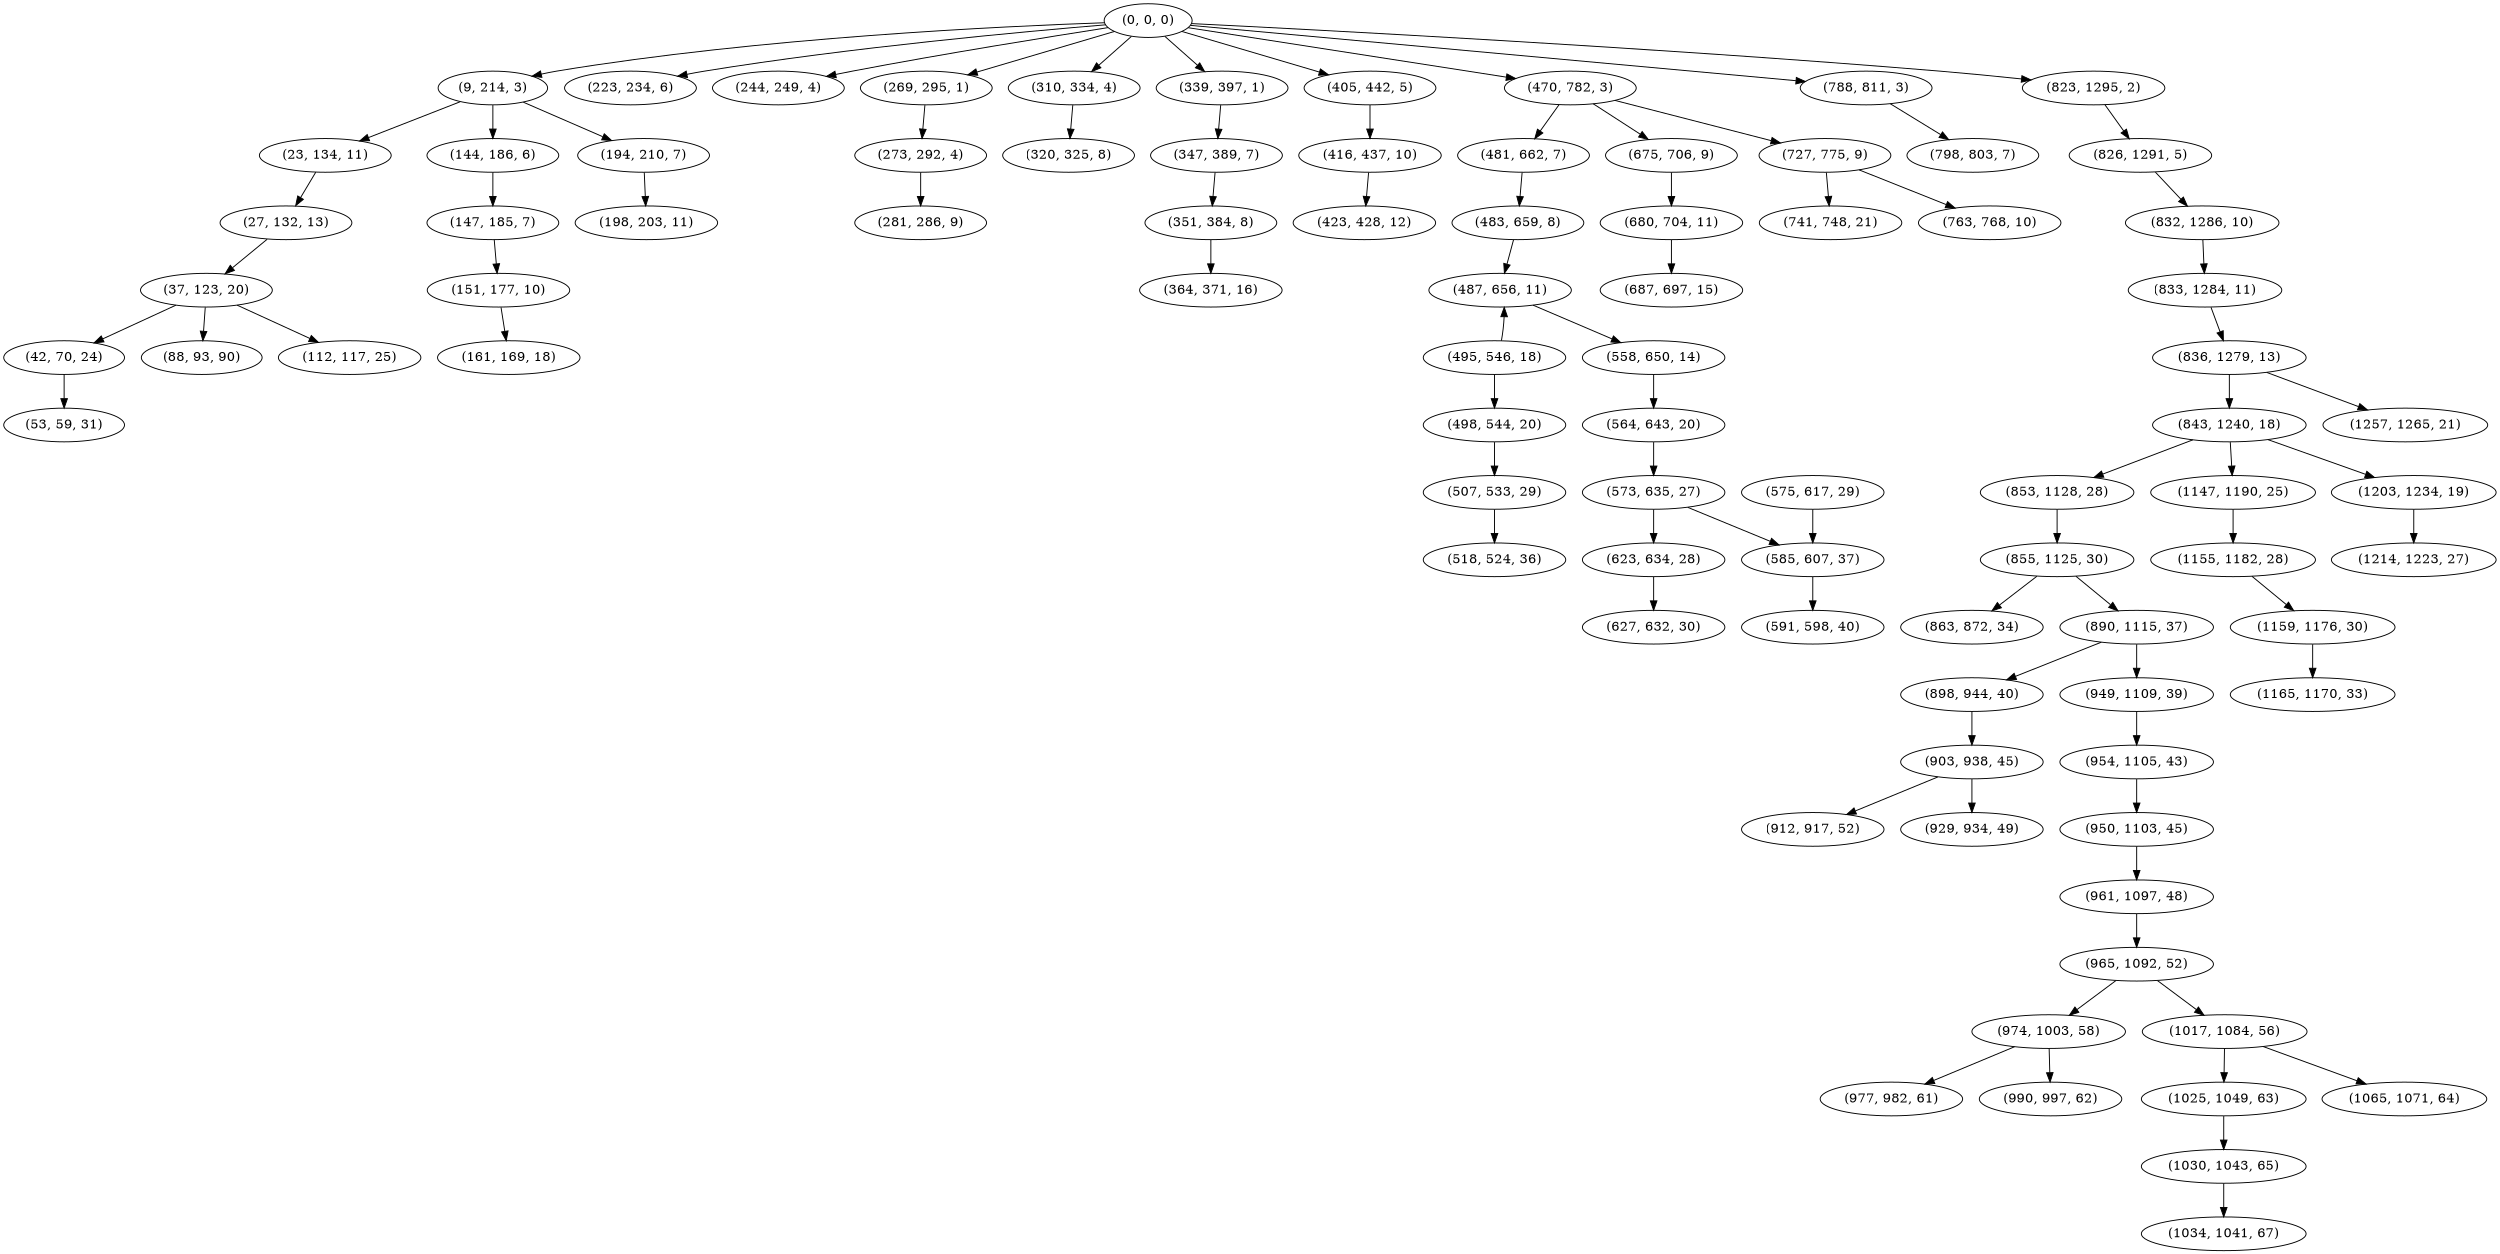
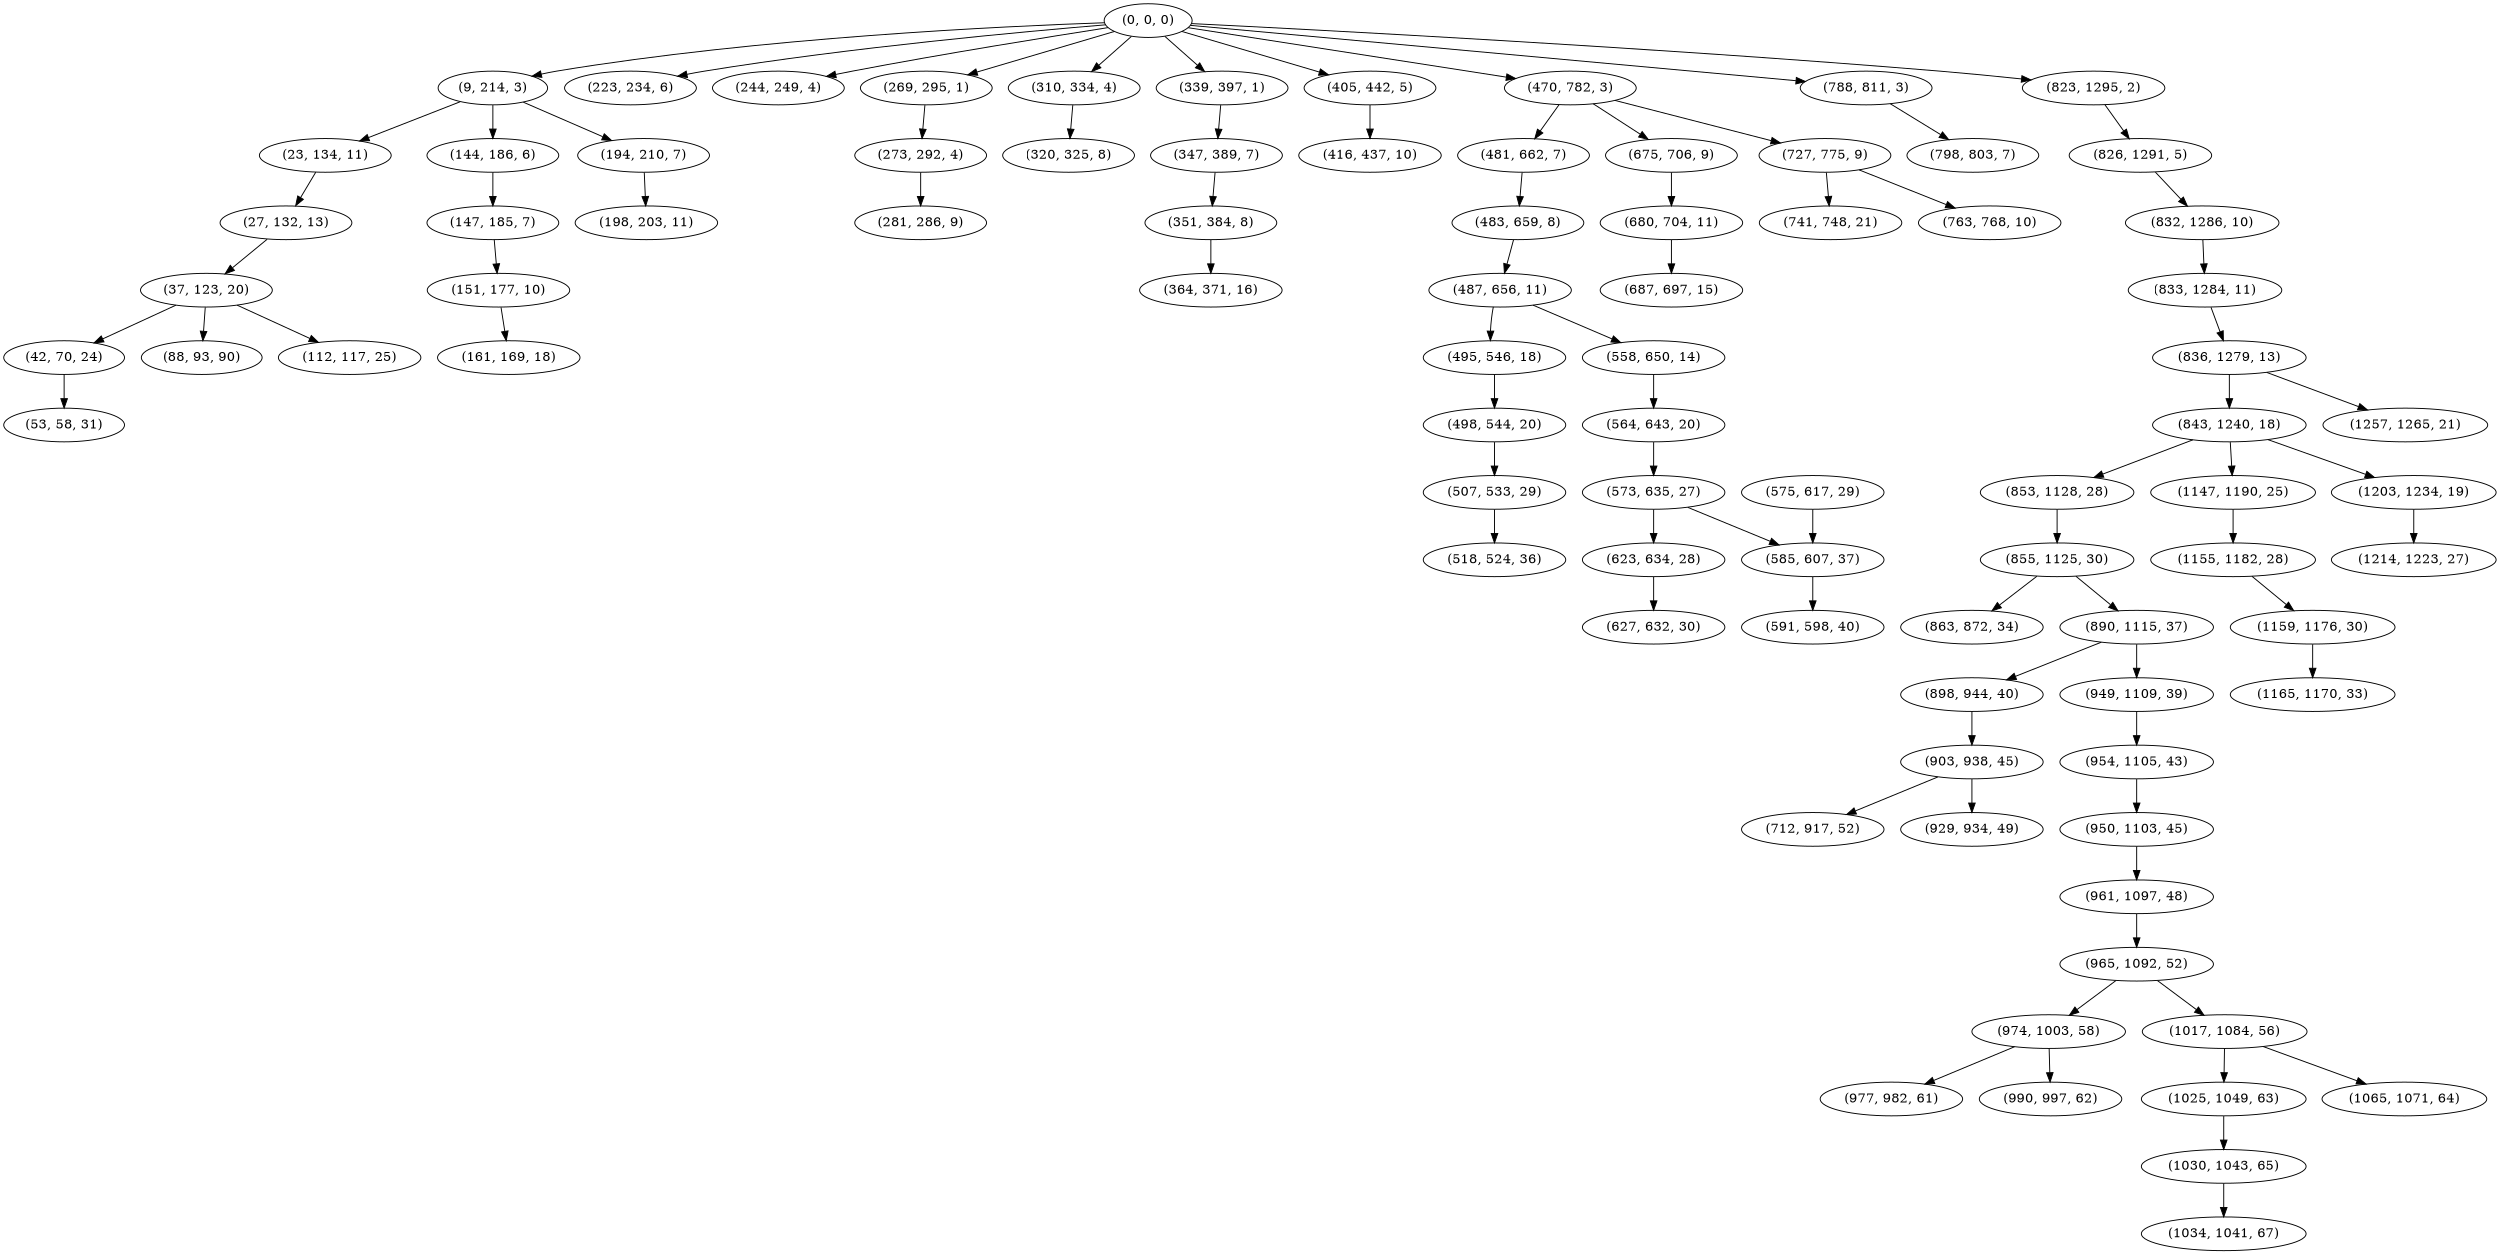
node "(423, 428, 12)": removed
edge "(495, 546, 18)" -> "(487, 656, 11)": reversed
node "(53, 59, 31)": label "(53, 59, 31)" -> "(53, 58, 31)"
node "(912, 917, 52)": label "(912, 917, 52)" -> "(712, 917, 52)"
